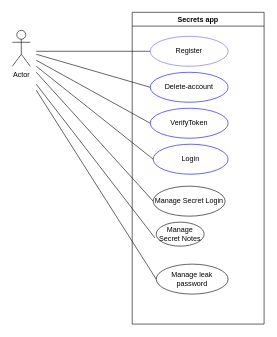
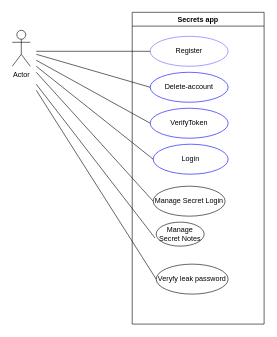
node "Manage leak password": label "Manage leak password" -> "Veryfy leak password"
